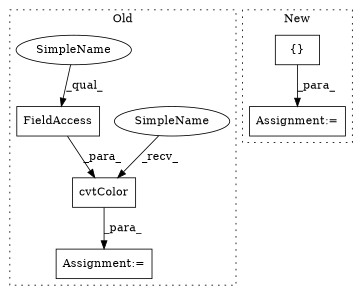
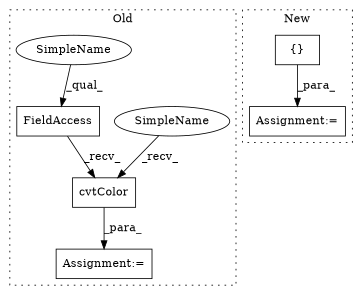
edge "FieldAccess" -> "cvtColor": label "_para_" -> "_recv_"
